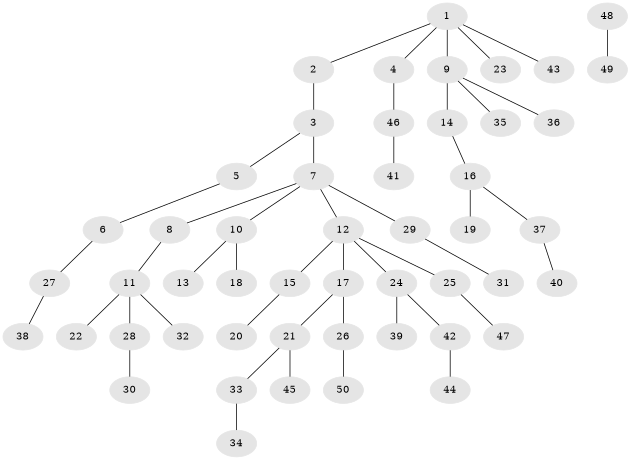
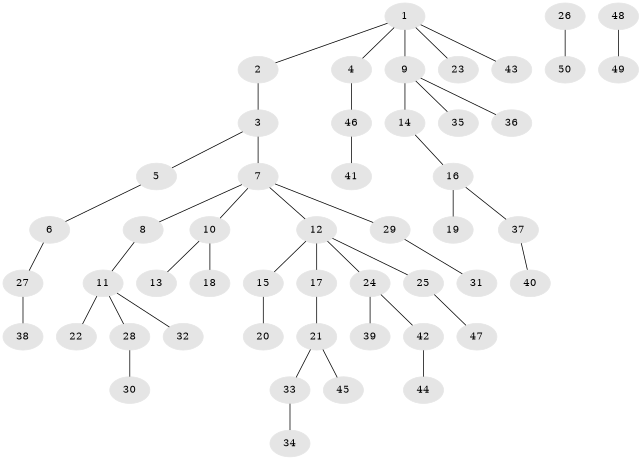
edge "17" -- "26": removed
